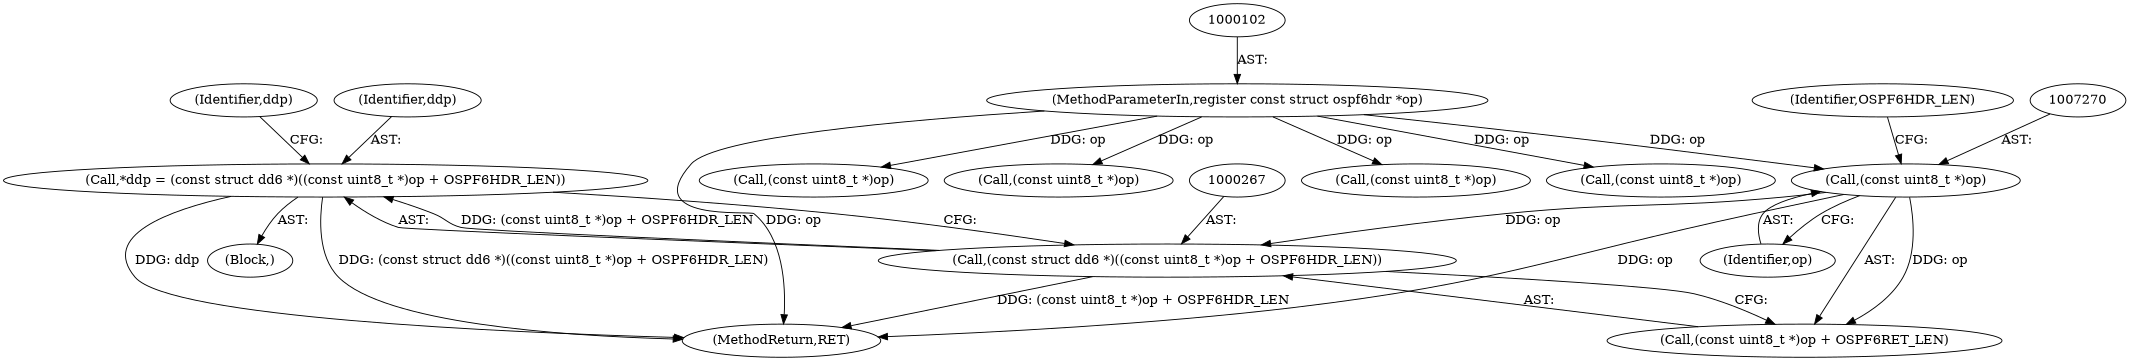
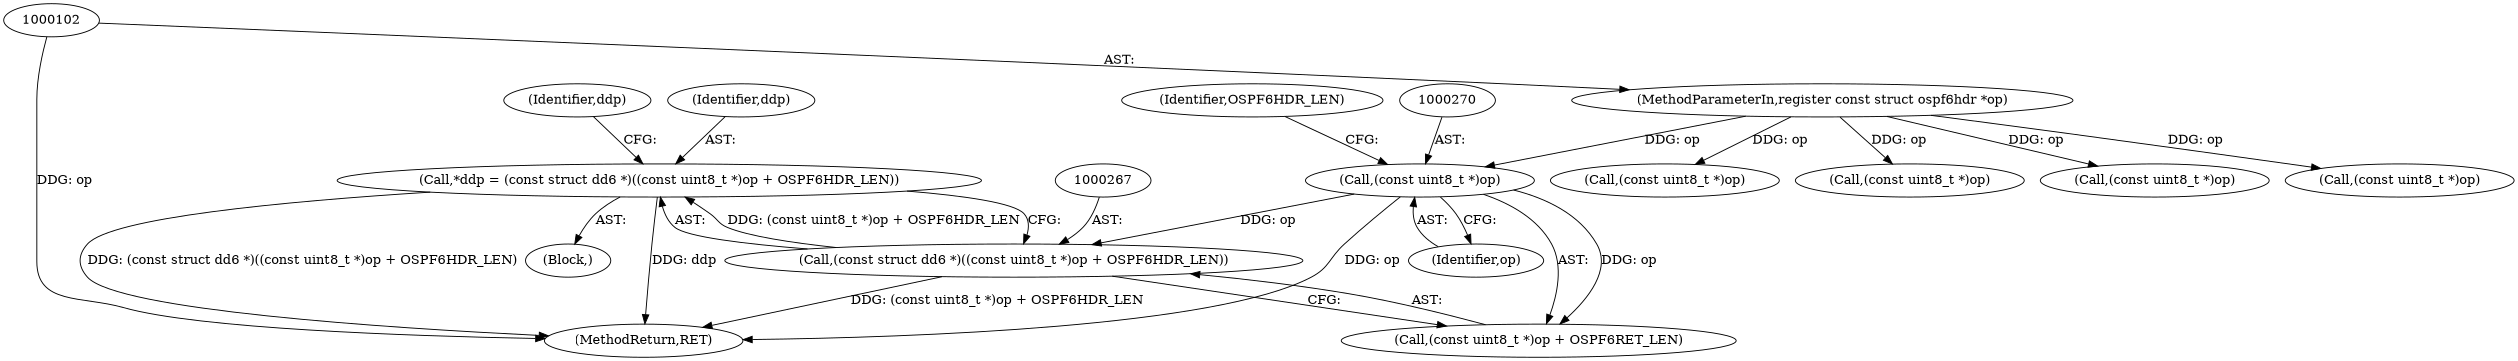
node "1007270": label "1007270" -> "1000270"
edge "(MethodParameterIn,register const struct ospf6hdr *op)" -> "(MethodReturn,RET)": now "1000102" -> "(MethodReturn,RET)"
